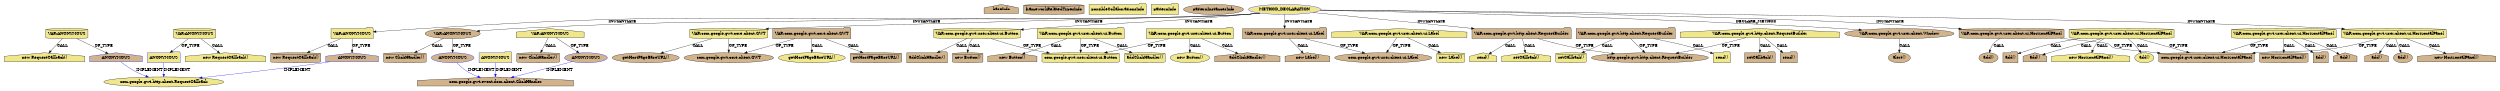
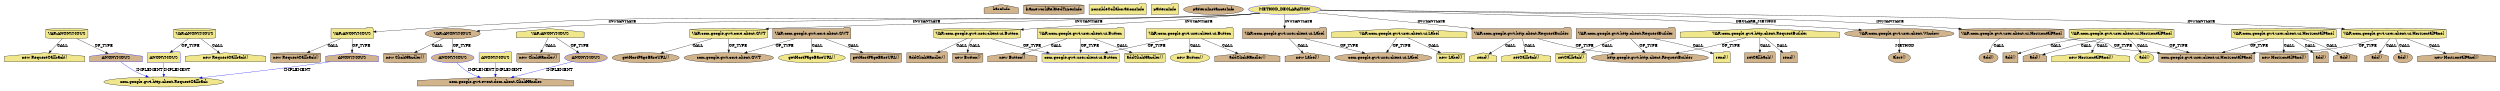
edge "VAR:com.google.gwt.user.client.Window" -> "alert()": label "CALL" -> "METHOD"
node "com.google.gwt.user.client.ui.Button": color black -> blue
